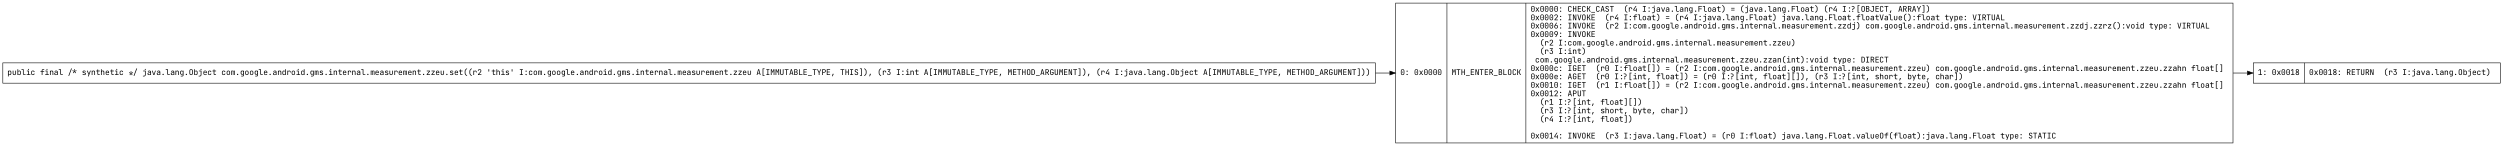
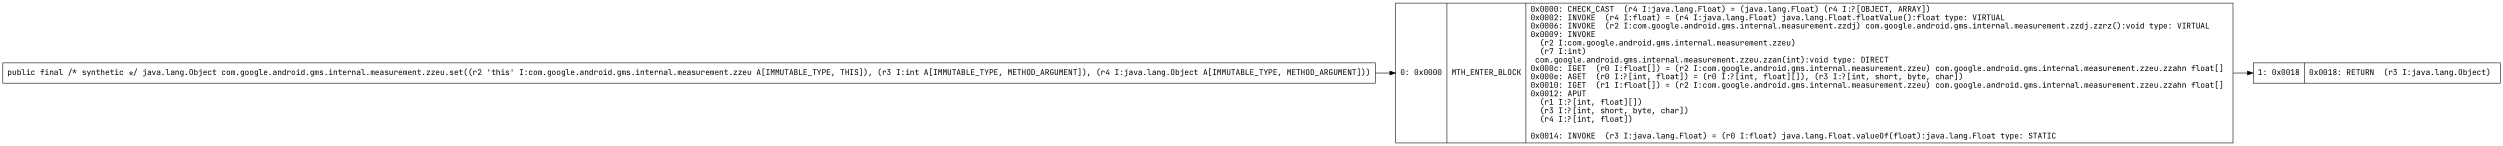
node "0: 0x0000": text "(r3 I:int)" -> "(r7 I:int)"
